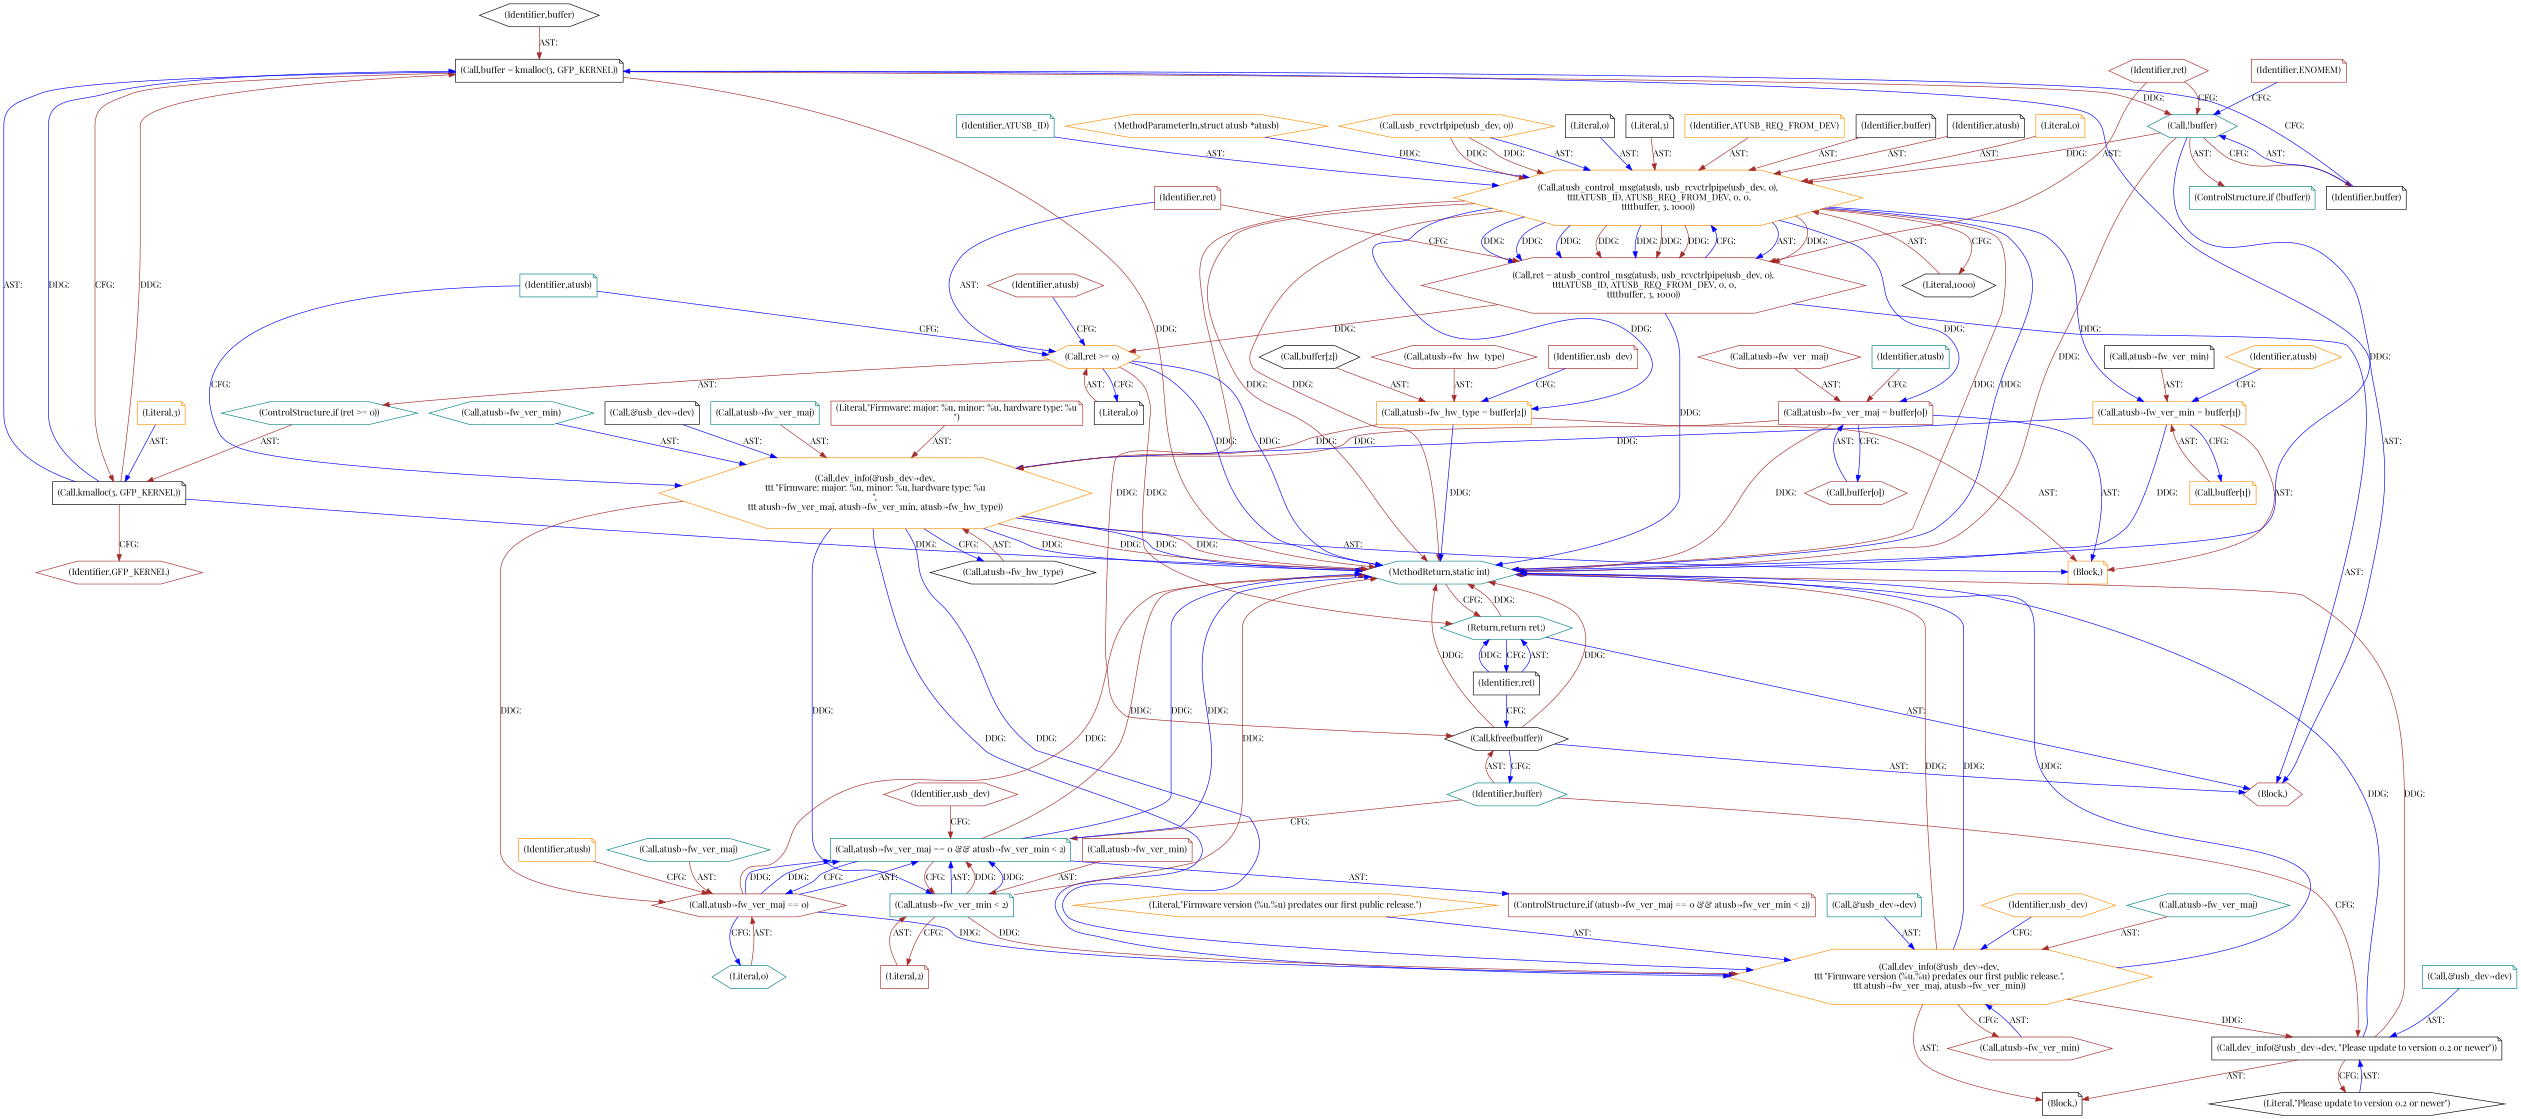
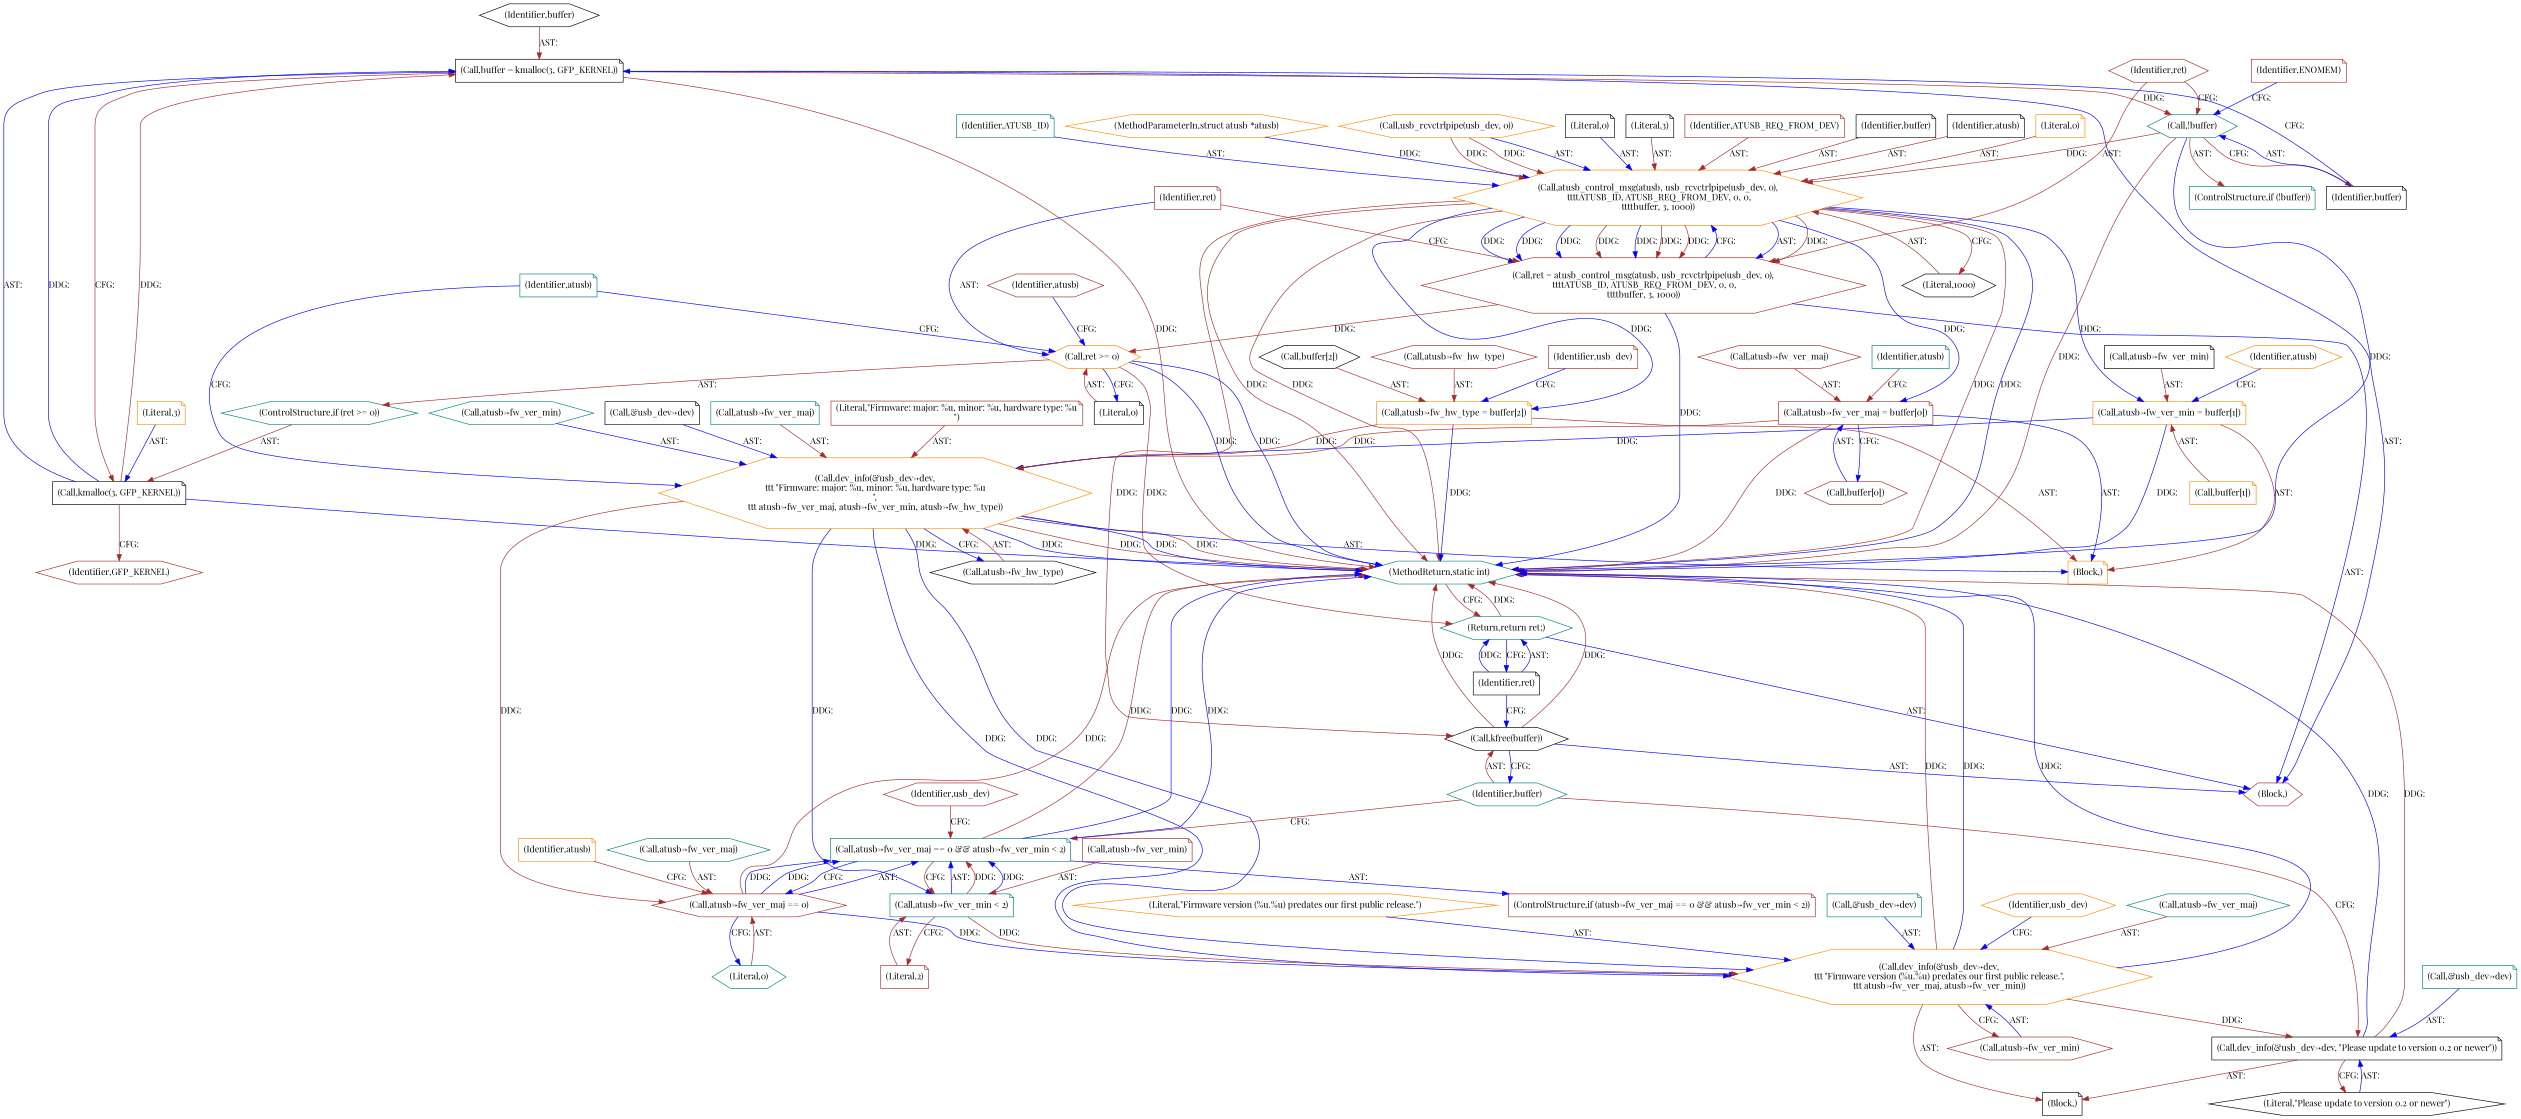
node "(Identifier,ATUSB_REQ_FROM_DEV)": color darkorange -> brown
edge "(Call,atusb->fw_ver_min = buffer[1])" -> "(Call,buffer[1])": removed, label "CFG:"
edge "(Call,atusb->fw_ver_min < 2)" -> "(MethodReturn,static int)": removed, label "DDG:"
